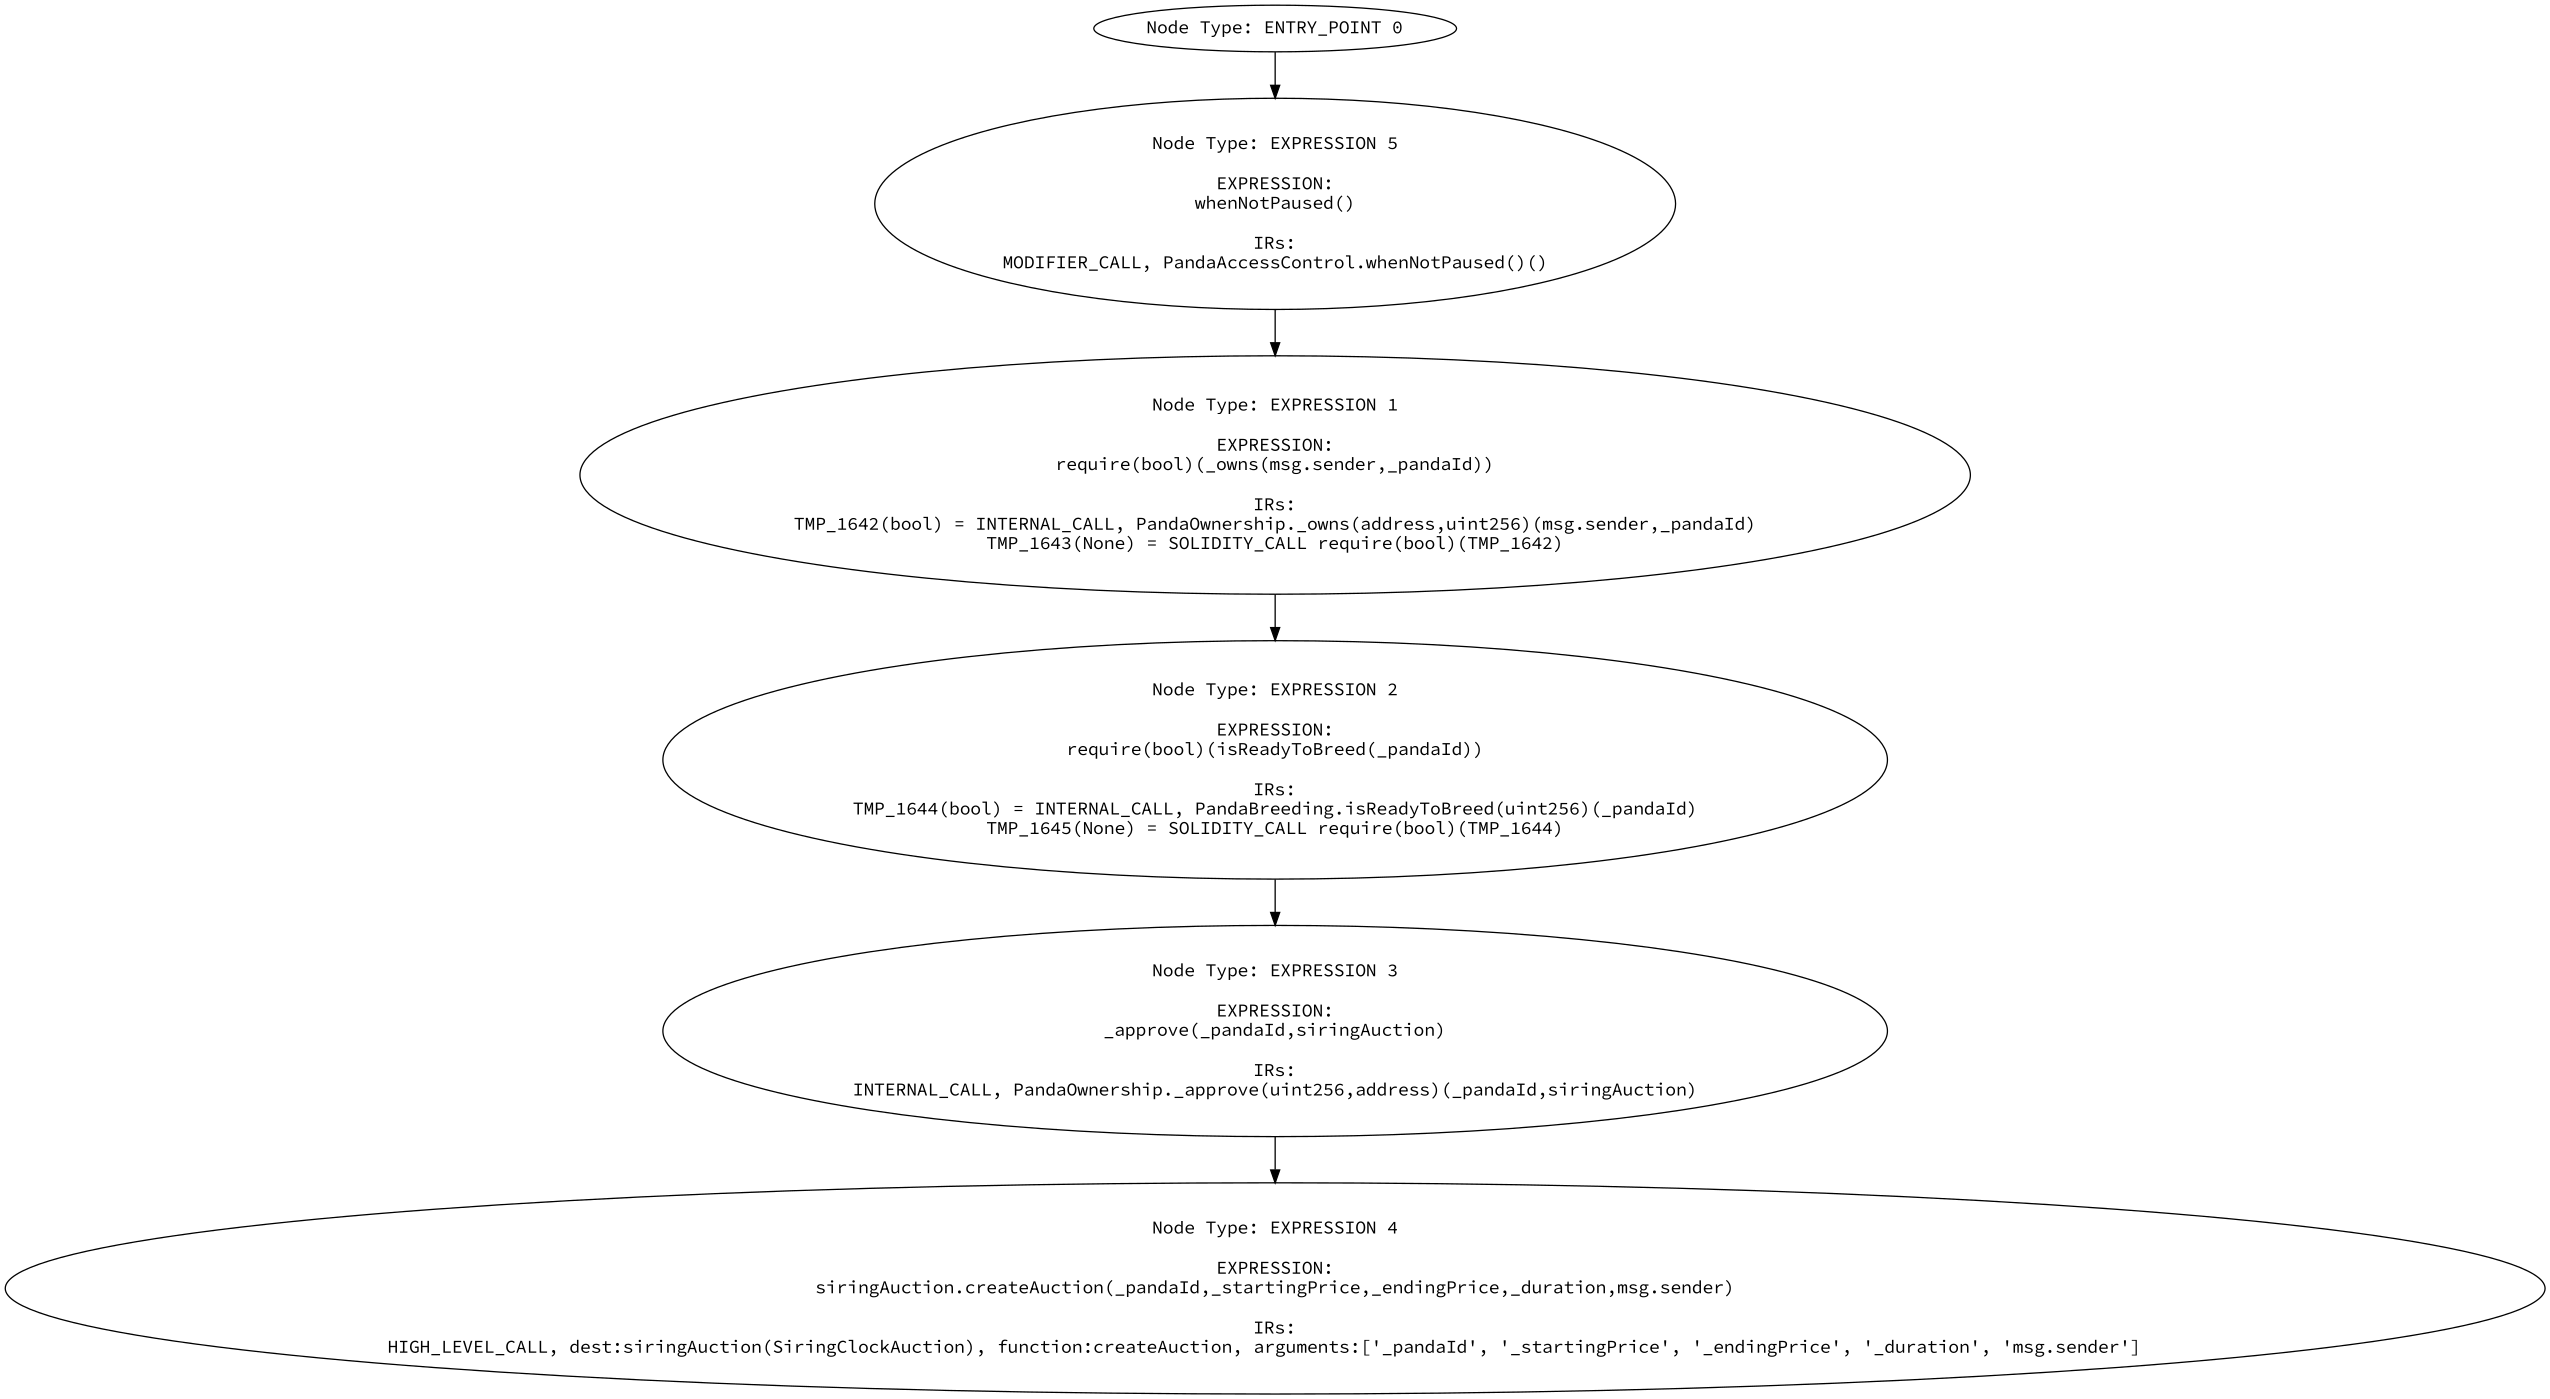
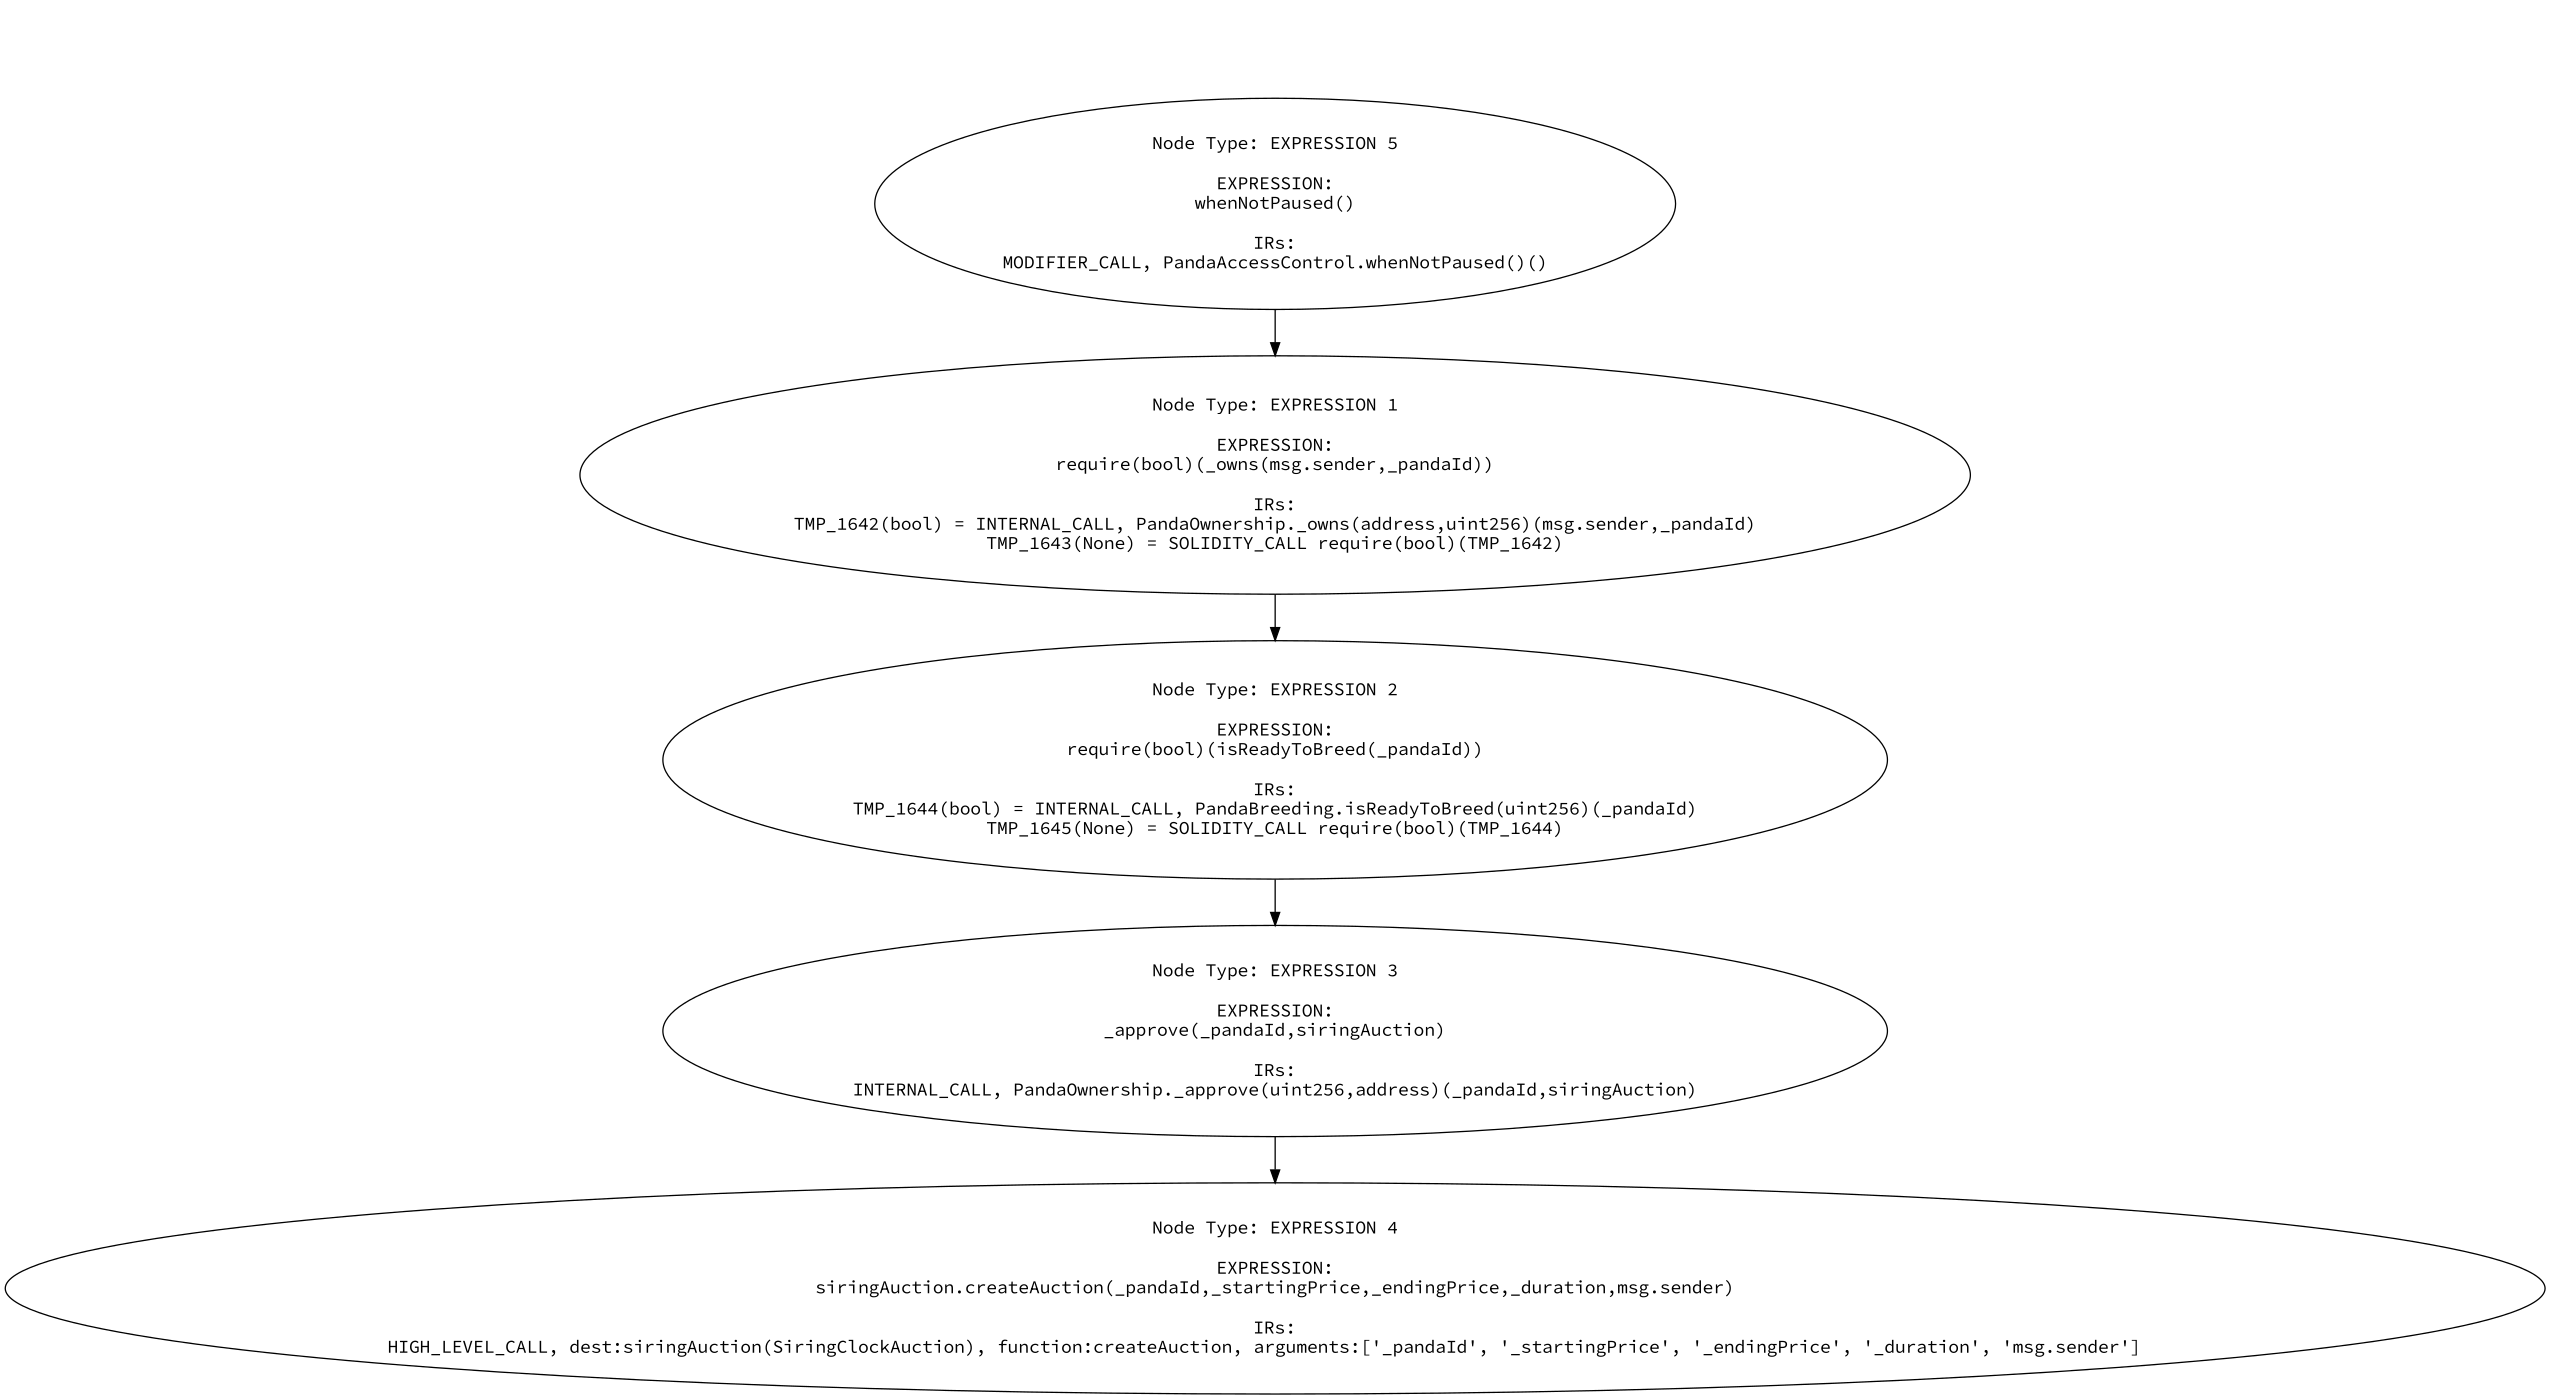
node "Node Type: ENTRY_POINT 0": removed
